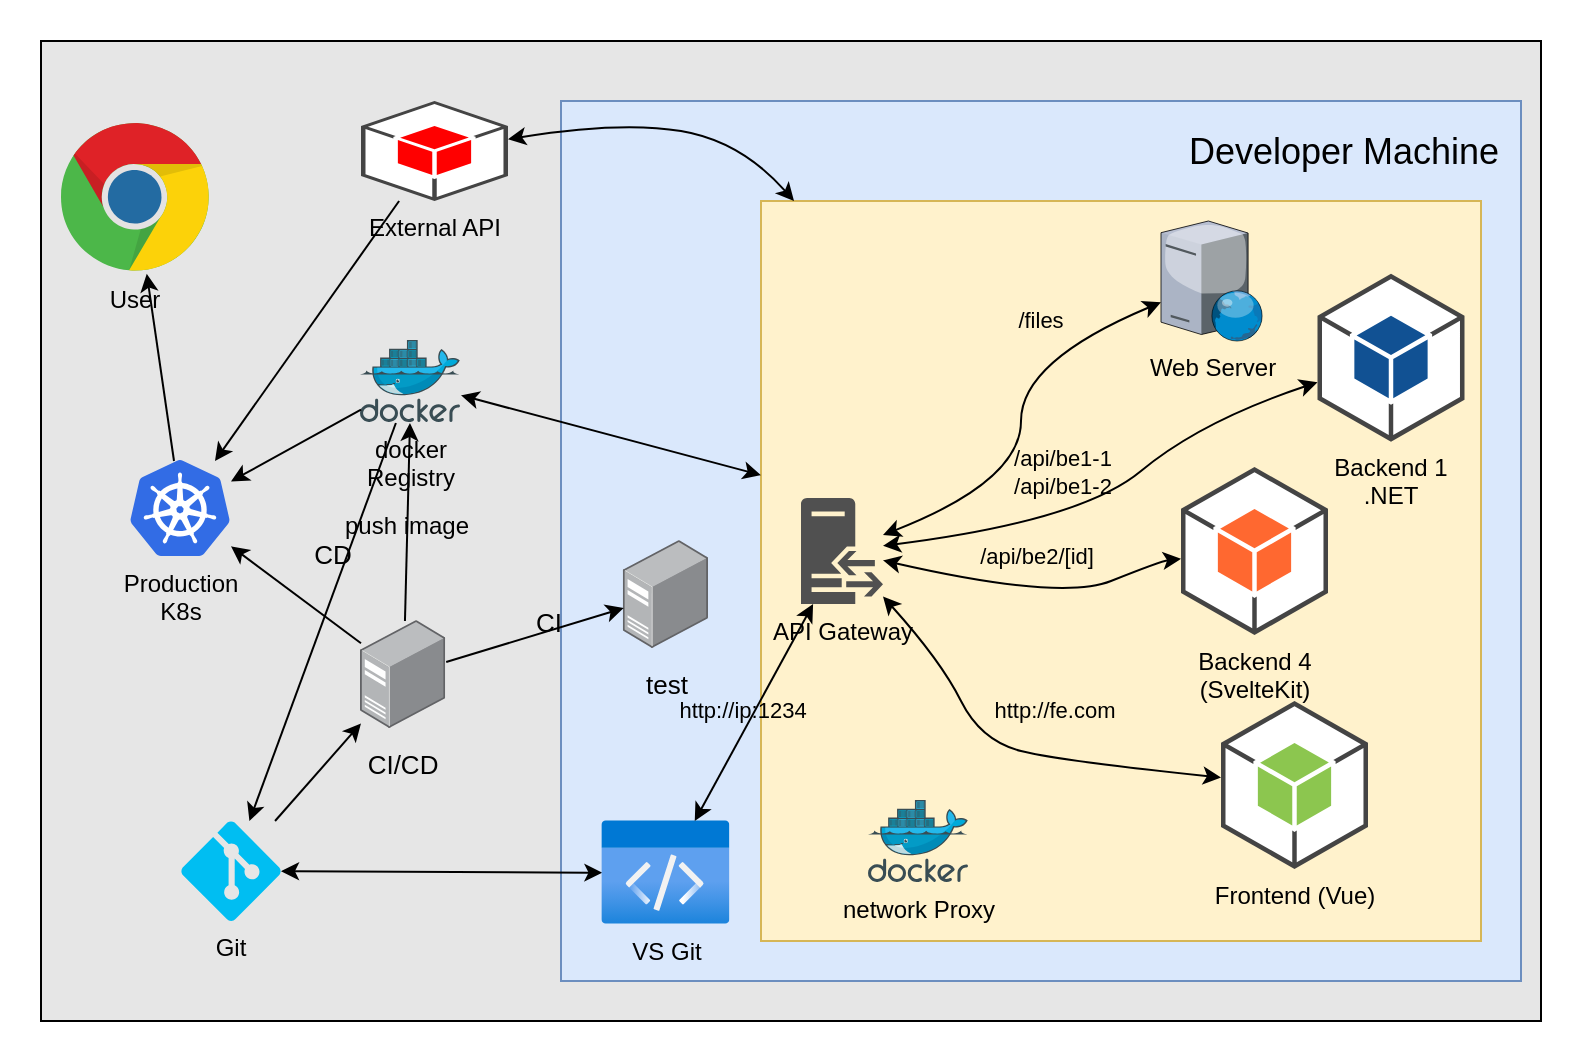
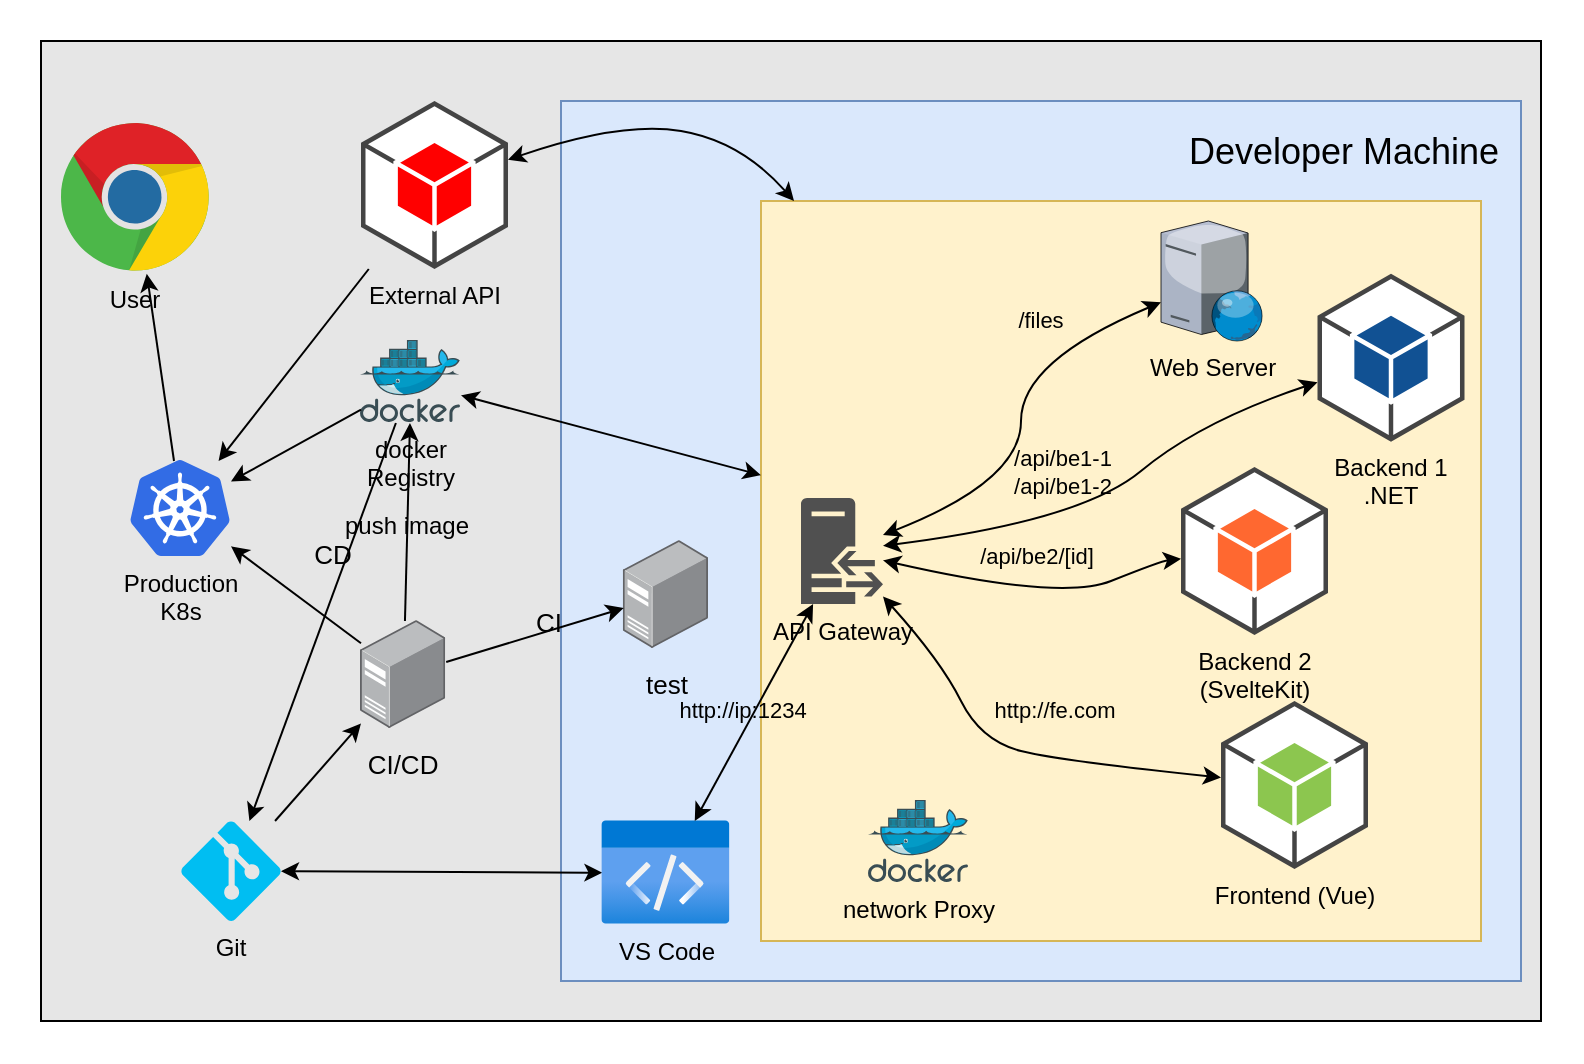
node "External API": size 147x100 -> 147x168
node "Backend 4 (SvelteKit)": label "Backend 4 (SvelteKit)" -> "Backend 2 (SvelteKit)"
node "VS Git": label "VS Git" -> "VS Code"
